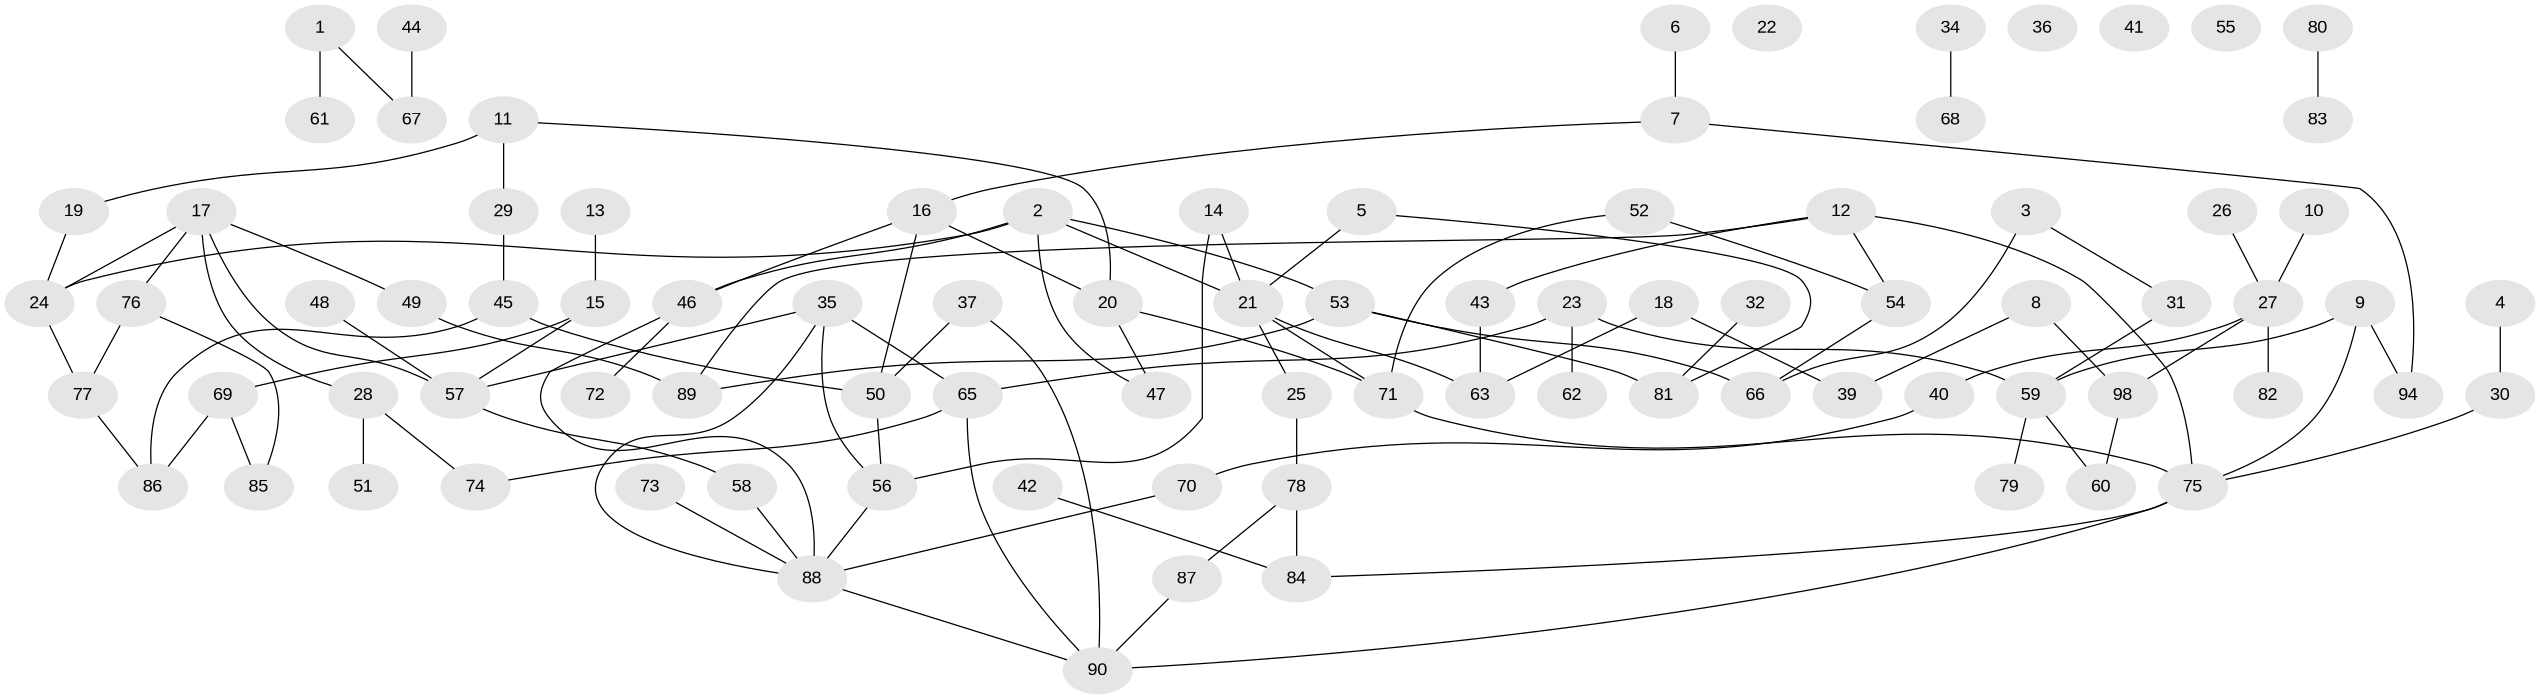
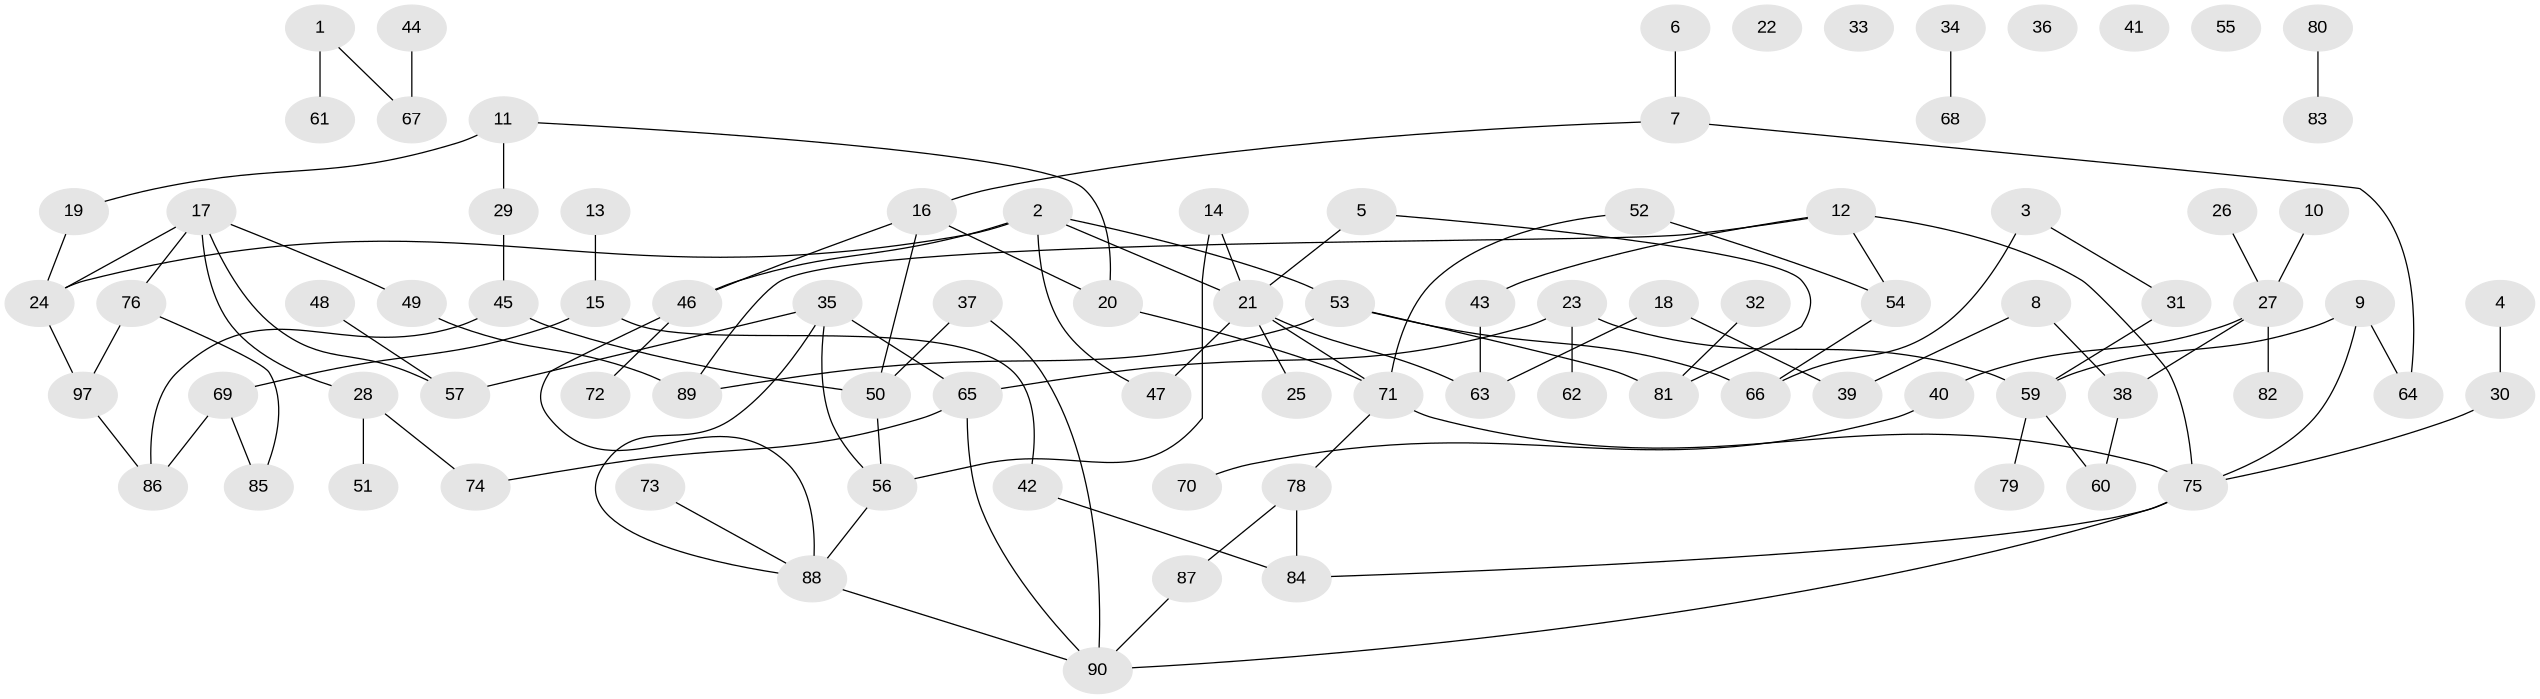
node "33": added
edge "20" -- "47": now "21" -- "47"
edge "15" -- "57": now "15" -- "42"
node "77": label "77" -> "97"
node "98": label "98" -> "38"
node "94": label "94" -> "64"
edge "25" -- "78": now "71" -- "78"
node "58": removed
edge "70" -- "88": removed
